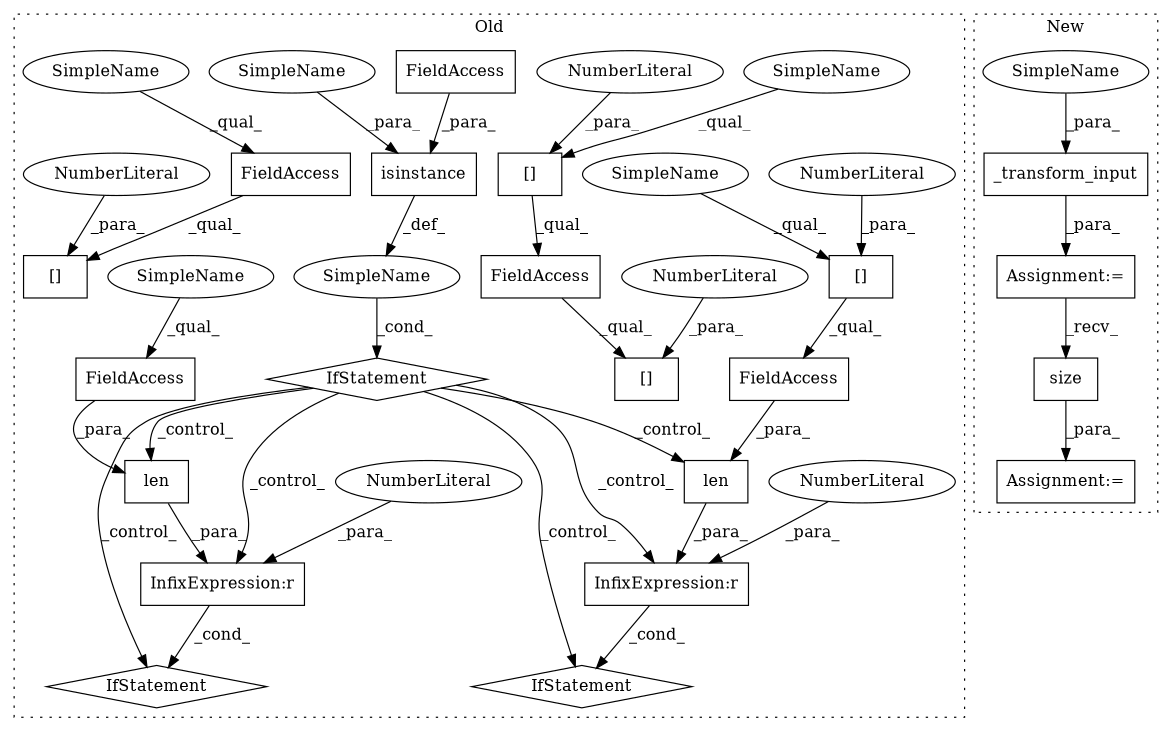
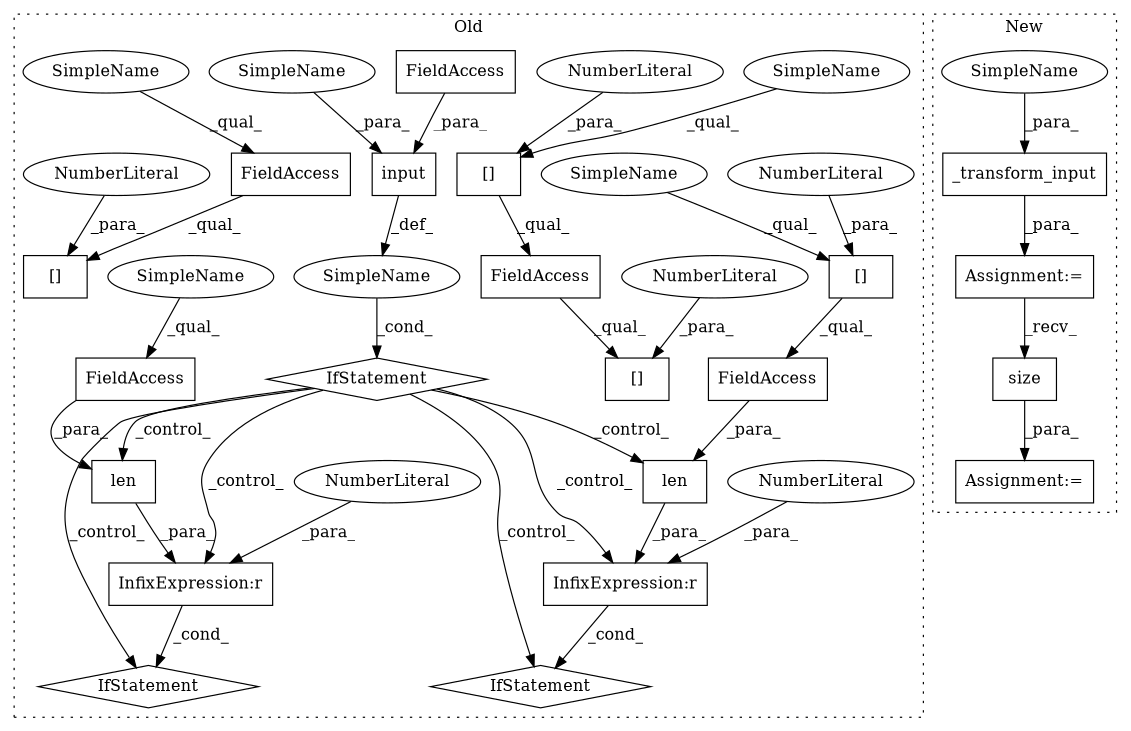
node "isinstance": label "isinstance" -> "input"
